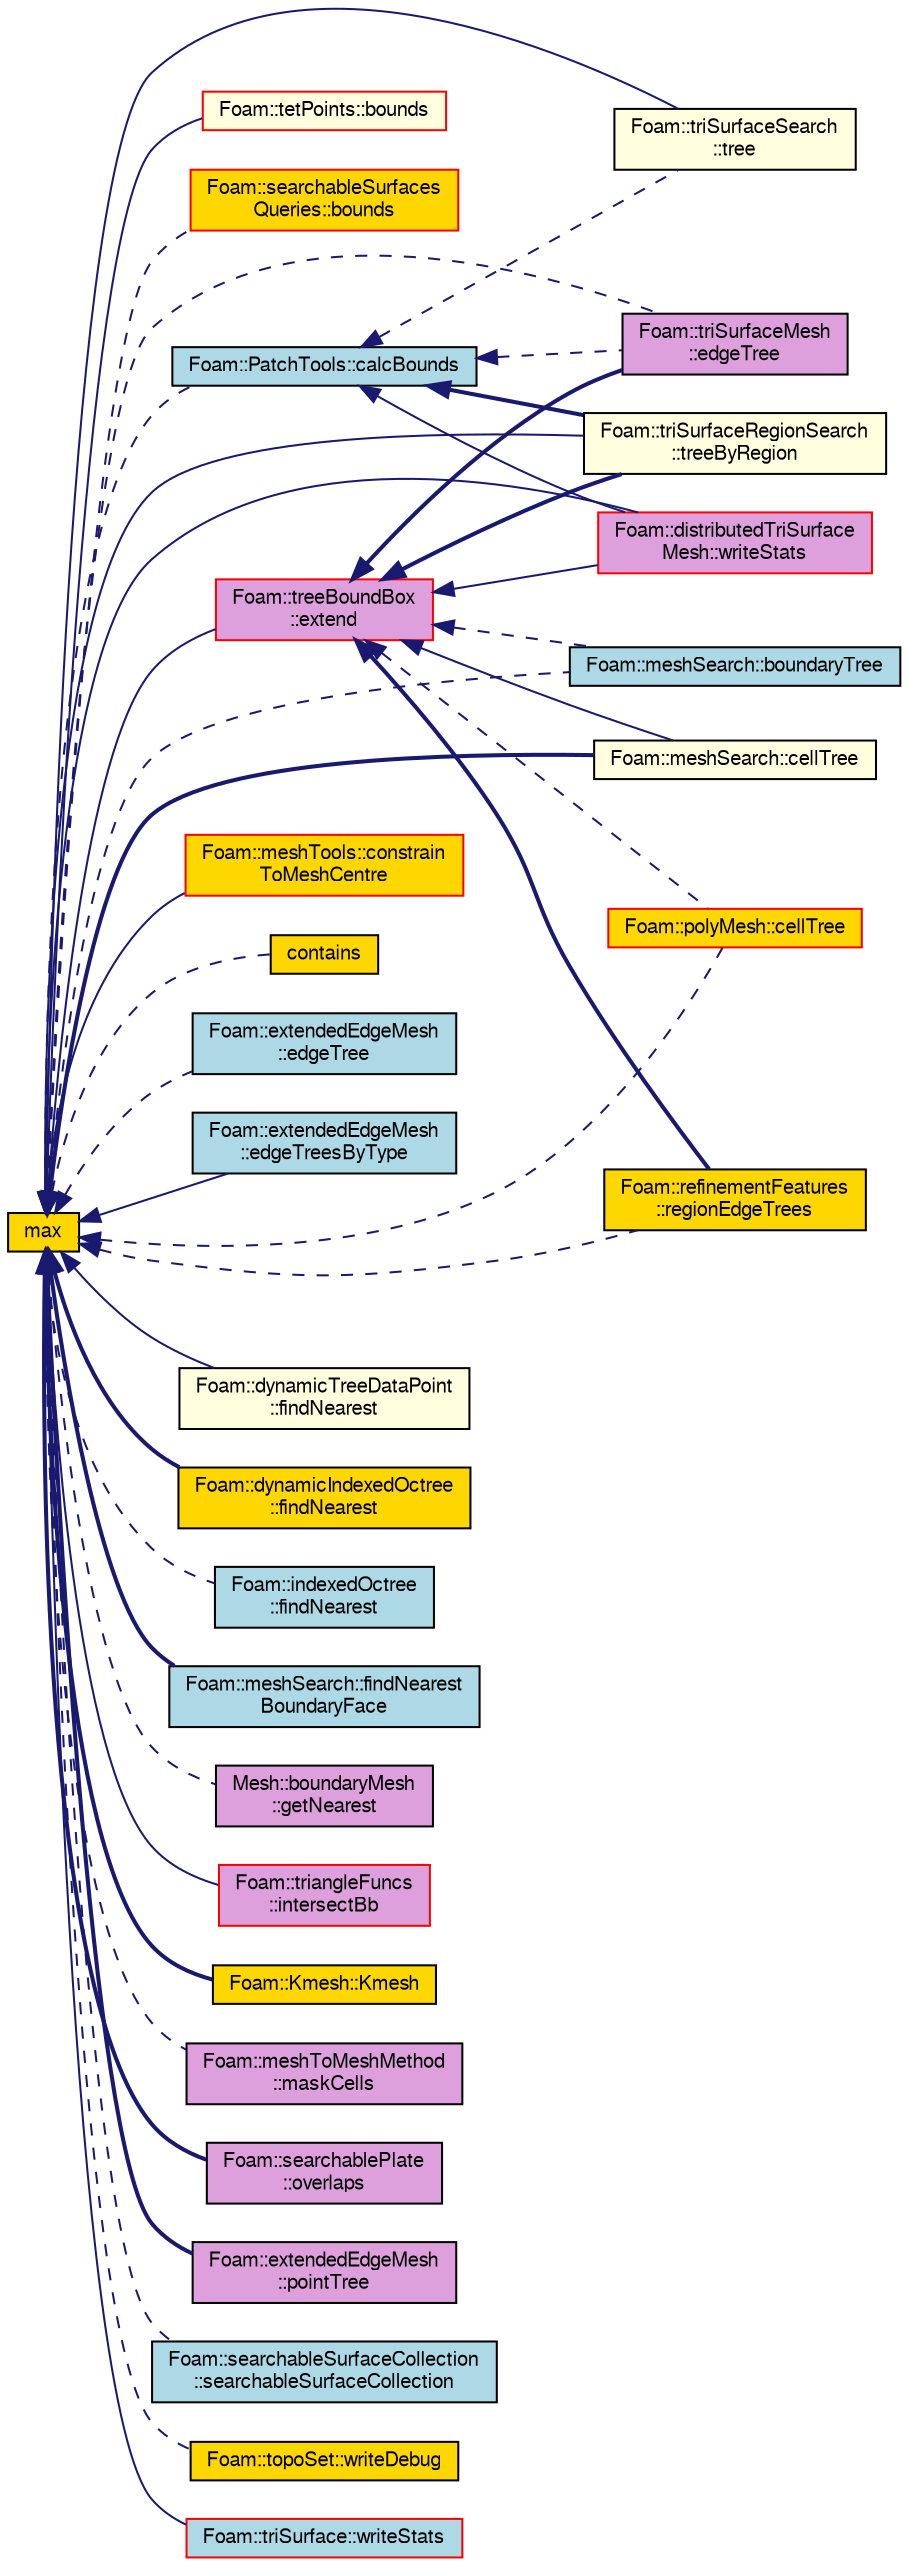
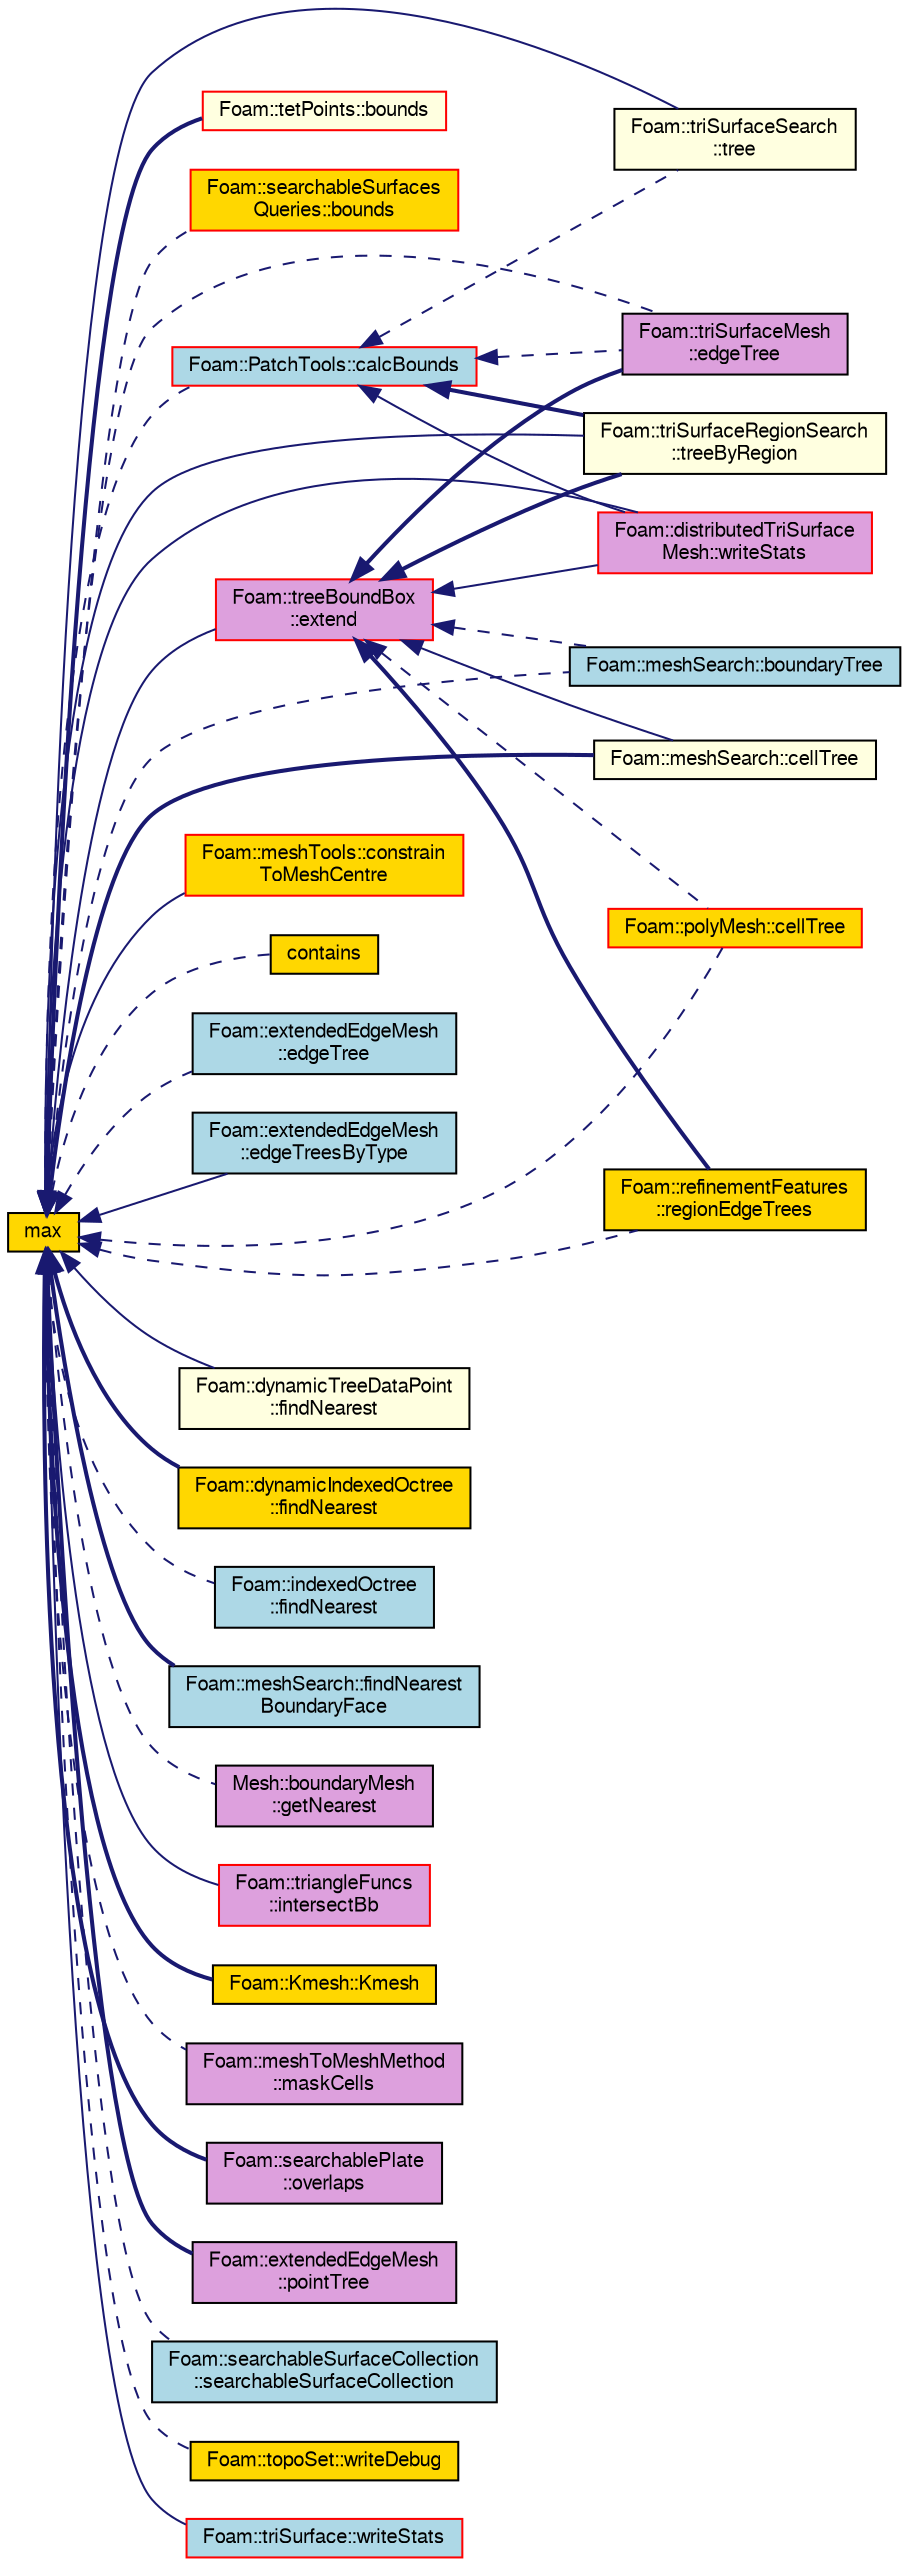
node "Foam::PatchTools::calcBounds": color black -> red
edge "Foam::tetPoints::bounds" -> "max": style solid -> bold
